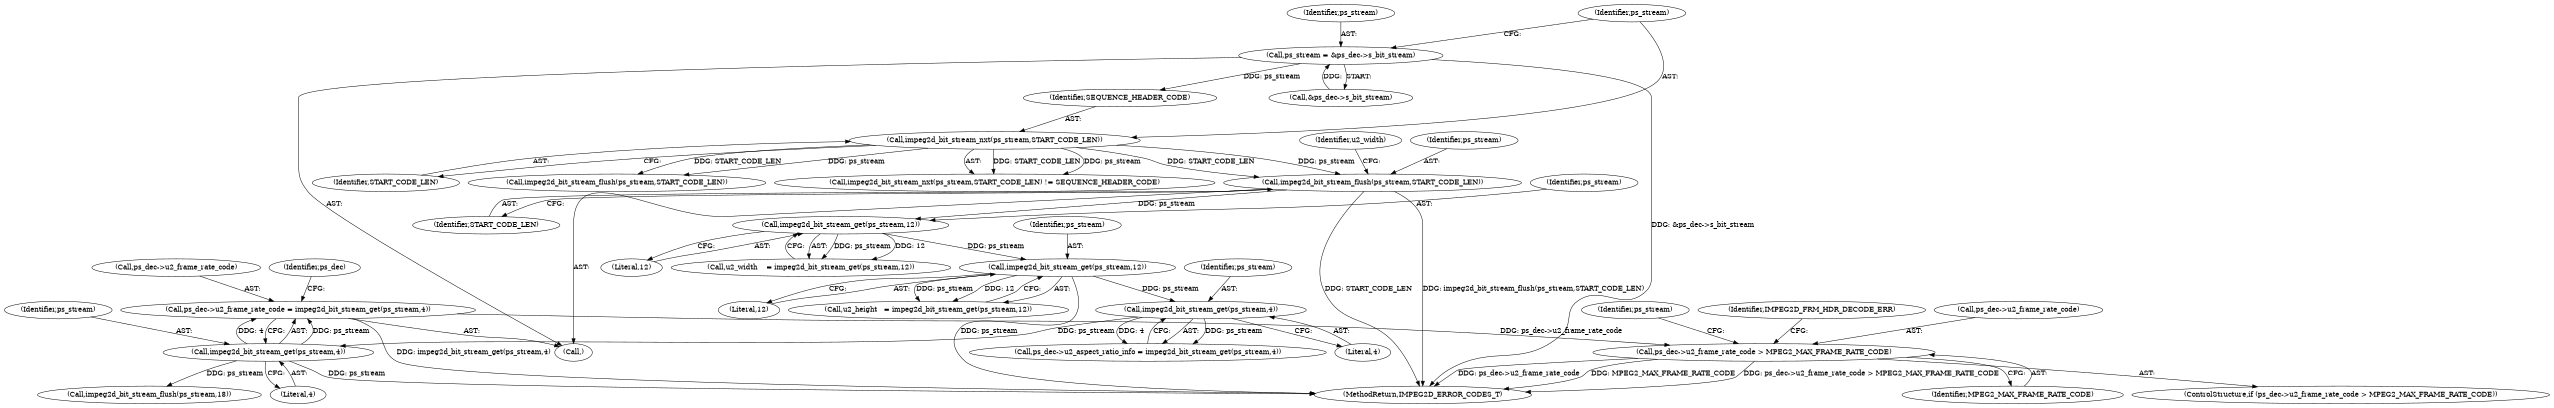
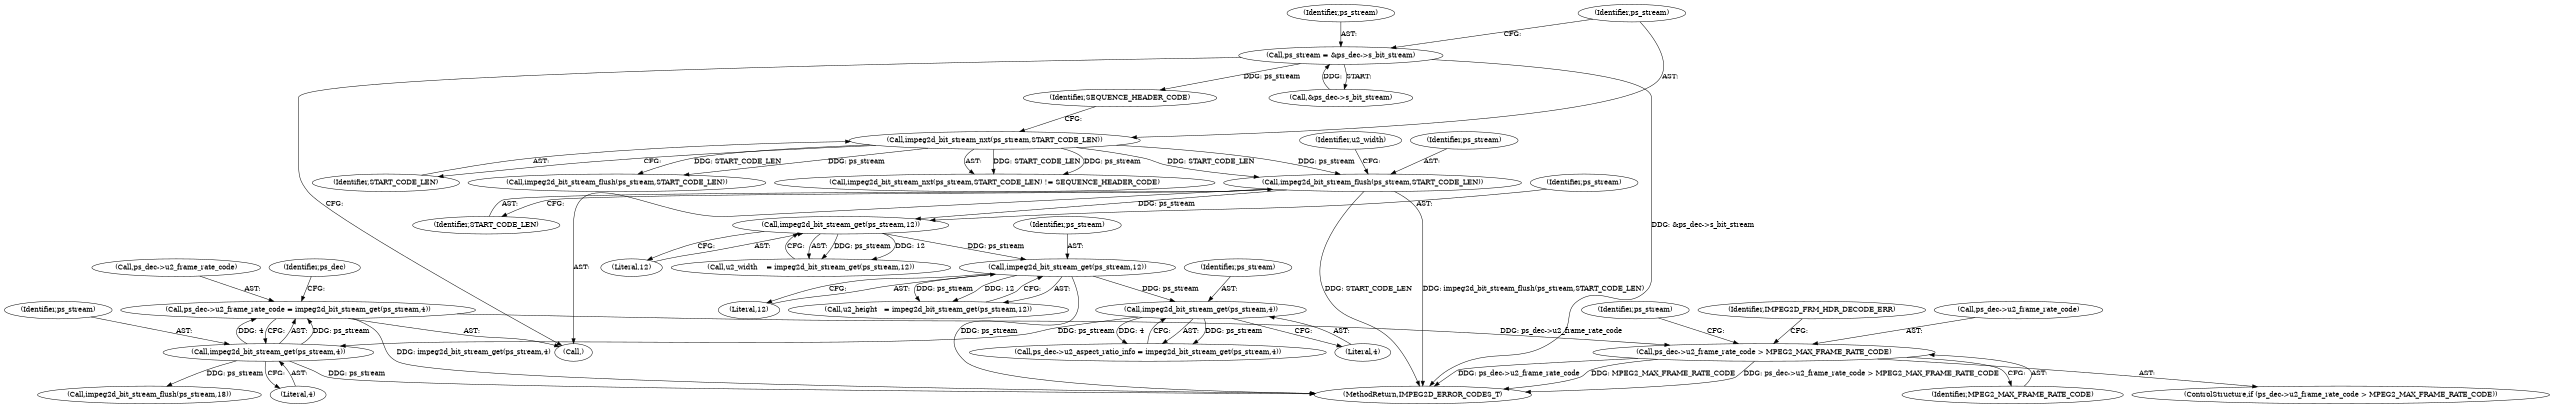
edge "(Identifier,SEQUENCE_HEADER_CODE)" -> "(Call,impeg2d_bit_stream_nxt(ps_stream,START_CODE_LEN))": label "AST: " -> "CFG: "
edge "(Call,ps_stream = &ps_dec->s_bit_stream)" -> "(Call,)": label "AST: " -> "CFG: "
